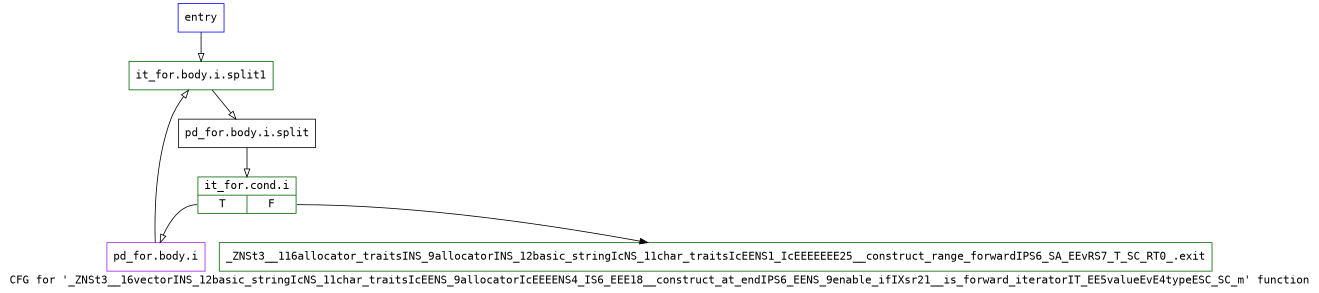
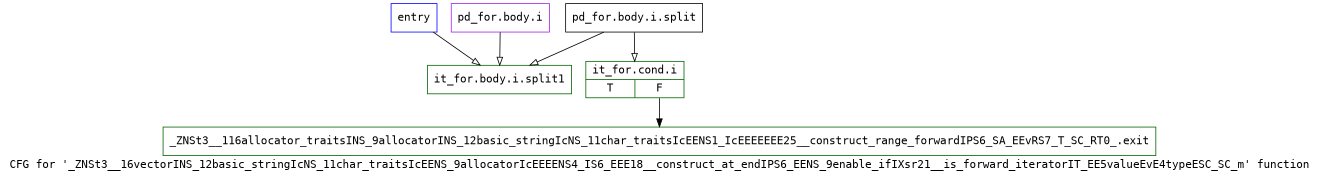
edge "it_for.body.i.split1" -> "pd_for.body.i.split": reversed
edge "it_for.cond.i" -> "pd_for.body.i": removed
